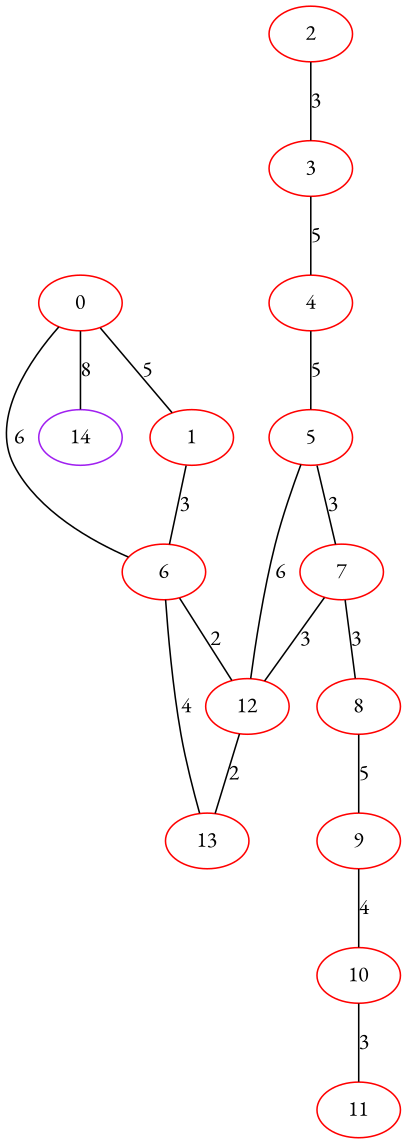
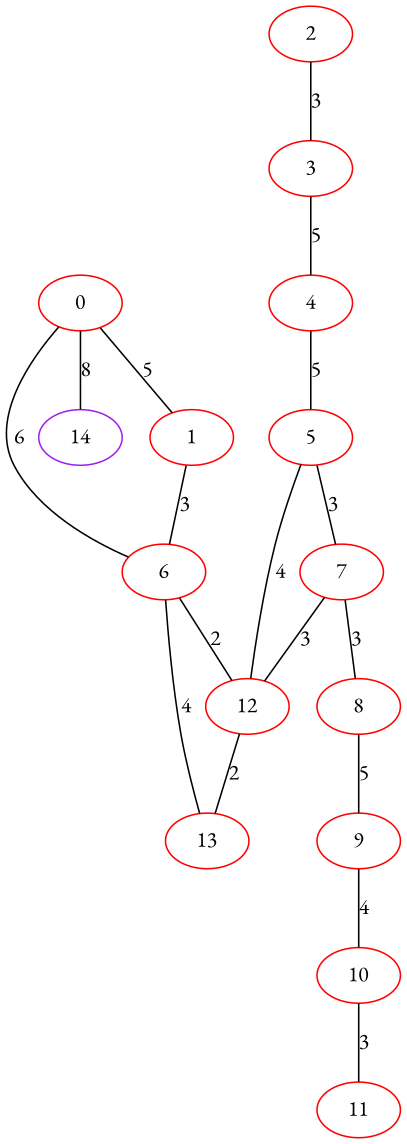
edge "5" -- "12": label "6" -> "4"
